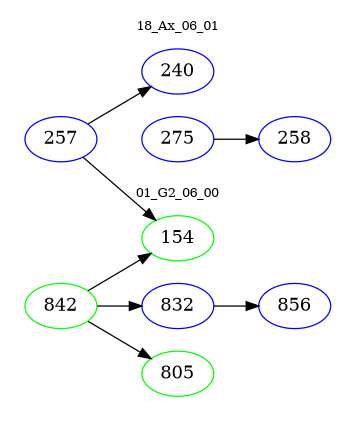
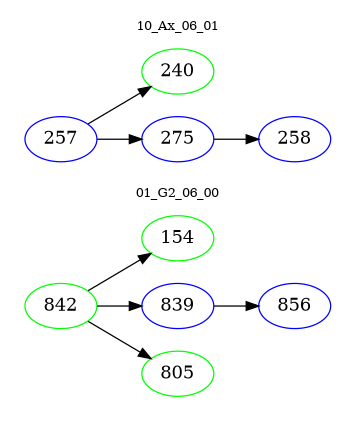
cluster "18_Ax_06_01": label "18_Ax_06_01" -> "10_Ax_06_01"
node "240": color blue -> green
edge "257" -> "154": now "257" -> "275"
node "832": label "832" -> "839"
